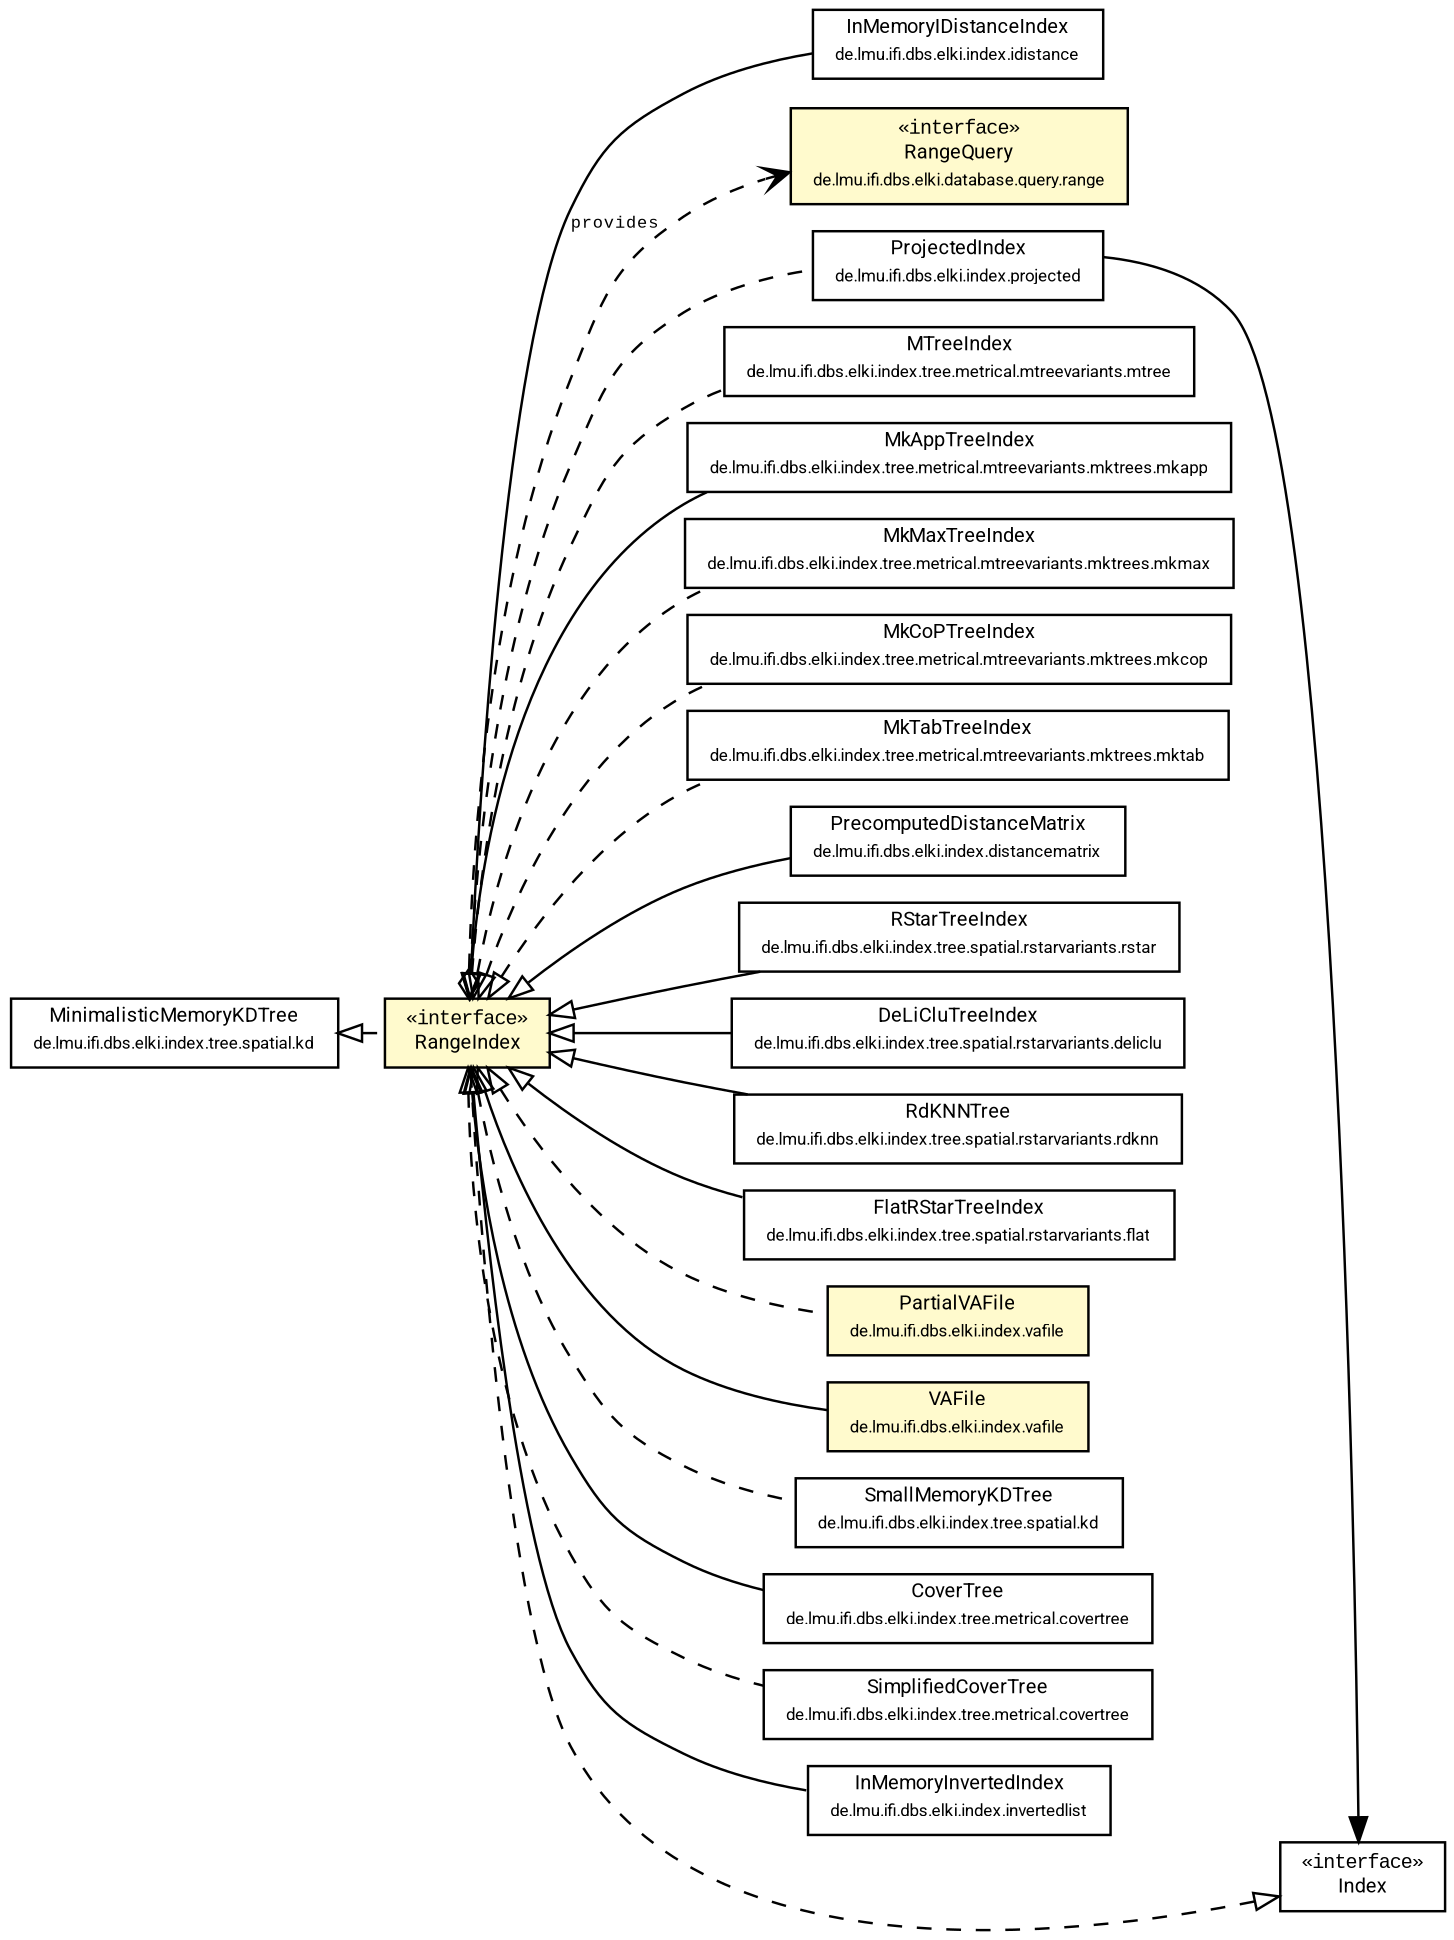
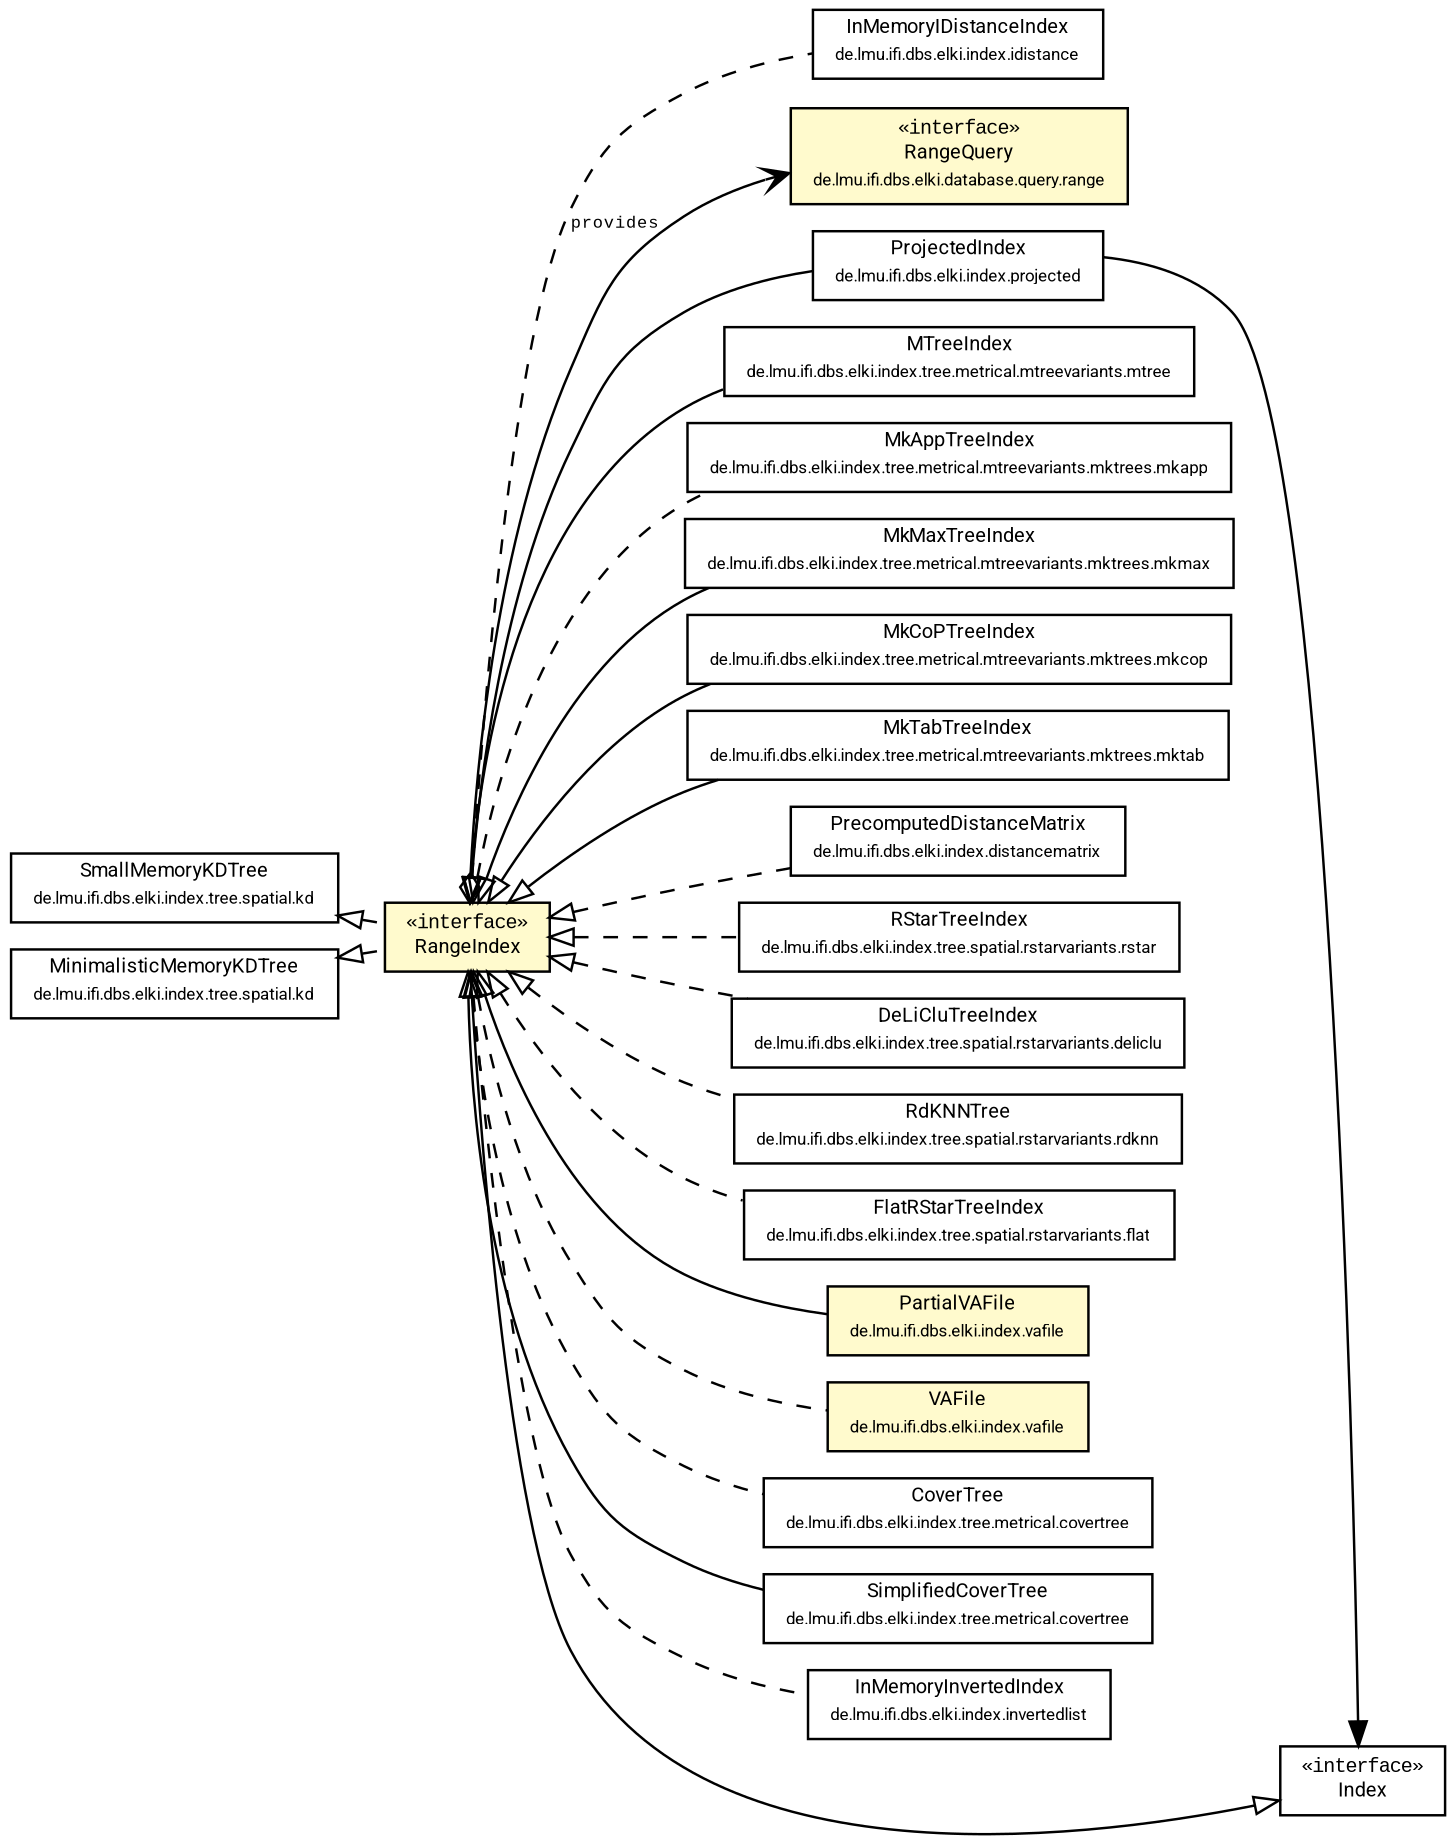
edge "InMemoryIDistanceIndex" -> "RangeIndex": style solid -> dashed
edge "RangeQuery" -- "RangeIndex": style dashed -> solid
edge "ProjectedIndex" -> "RangeIndex": style dashed -> solid
edge "MTreeIndex" -> "RangeIndex": style dashed -> solid
edge "MkAppTreeIndex" -> "RangeIndex": style solid -> dashed
edge "MkMaxTreeIndex" -> "RangeIndex": style dashed -> solid
edge "MkCoPTreeIndex" -> "RangeIndex": style dashed -> solid
edge "MkTabTreeIndex" -> "RangeIndex": style dashed -> solid
edge "PrecomputedDistanceMatrix" -> "RangeIndex": style solid -> dashed
edge "RStarTreeIndex" -> "RangeIndex": style solid -> dashed
edge "DeLiCluTreeIndex" -> "RangeIndex": style solid -> dashed
edge "RdKNNTree" -> "RangeIndex": style solid -> dashed
edge "FlatRStarTreeIndex" -> "RangeIndex": style solid -> dashed
edge "PartialVAFile" -> "RangeIndex": style dashed -> solid
edge "VAFile" -> "RangeIndex": style solid -> dashed
edge "SmallMemoryKDTree" -> "RangeIndex": reversed
edge "CoverTree" -> "RangeIndex": style solid -> dashed
edge "SimplifiedCoverTree" -> "RangeIndex": style dashed -> solid
edge "InMemoryInvertedIndex" -> "RangeIndex": style solid -> dashed
edge "RangeIndex" -> "Index": style dashed -> solid
